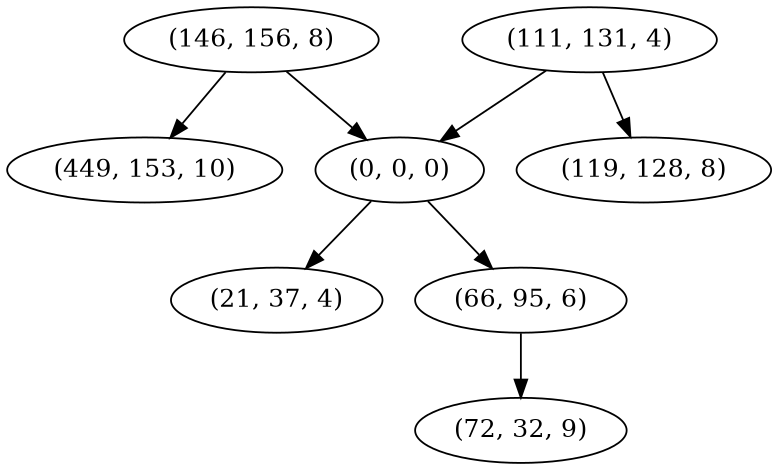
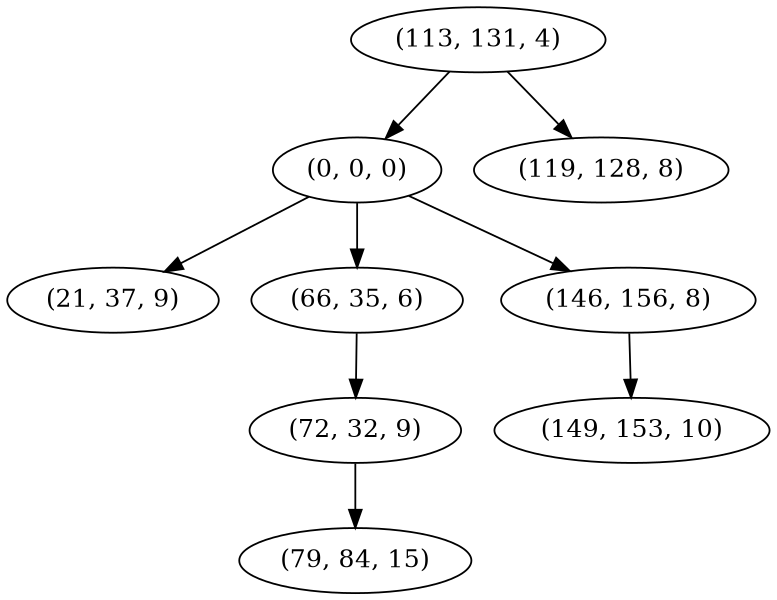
node "(111, 131, 4)": label "(111, 131, 4)" -> "(113, 131, 4)"
edge "(146, 156, 8)" -> "(0, 0, 0)": reversed
node "(449, 153, 10)": label "(449, 153, 10)" -> "(149, 153, 10)"
node "(21, 37, 4)": label "(21, 37, 4)" -> "(21, 37, 9)"
node "(66, 95, 6)": label "(66, 95, 6)" -> "(66, 35, 6)"
node "(79, 84, 15)": added
